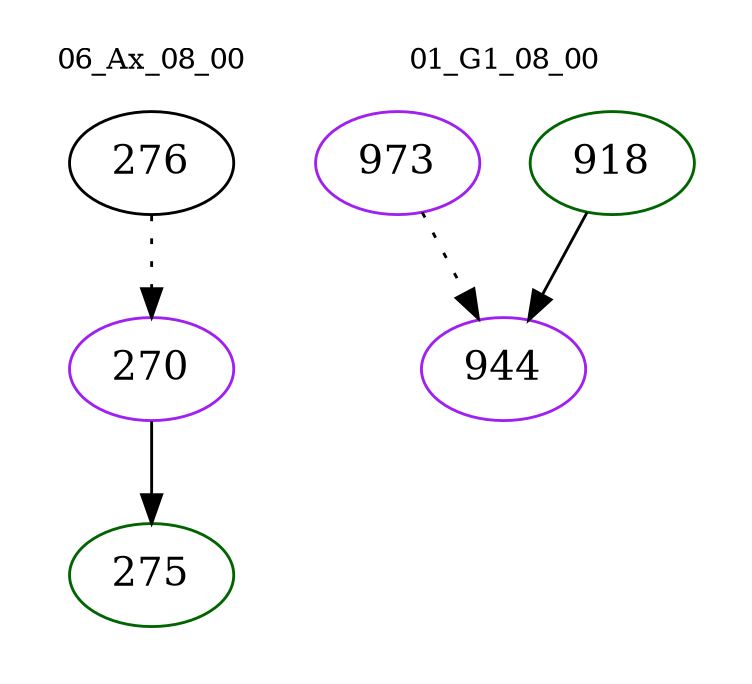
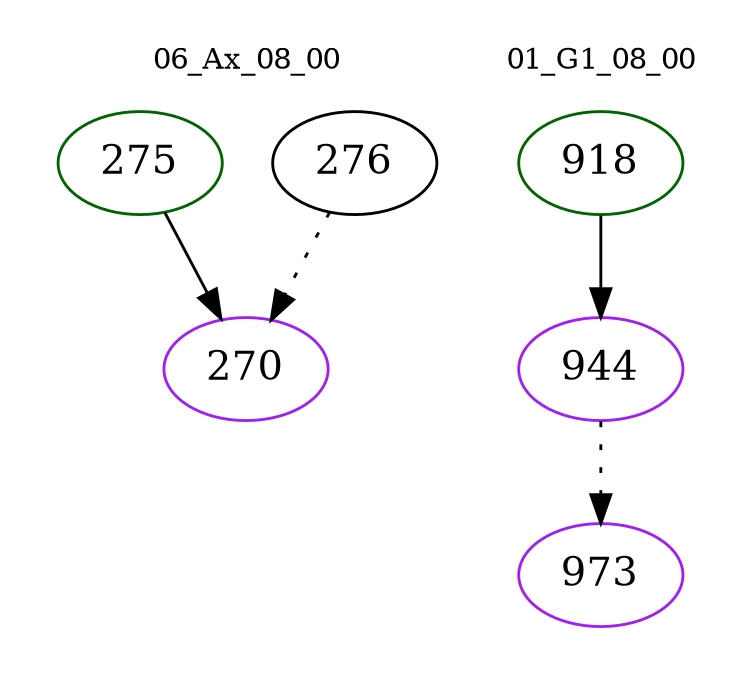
edge "973" -> "944": reversed
edge "270" -> "275": reversed
